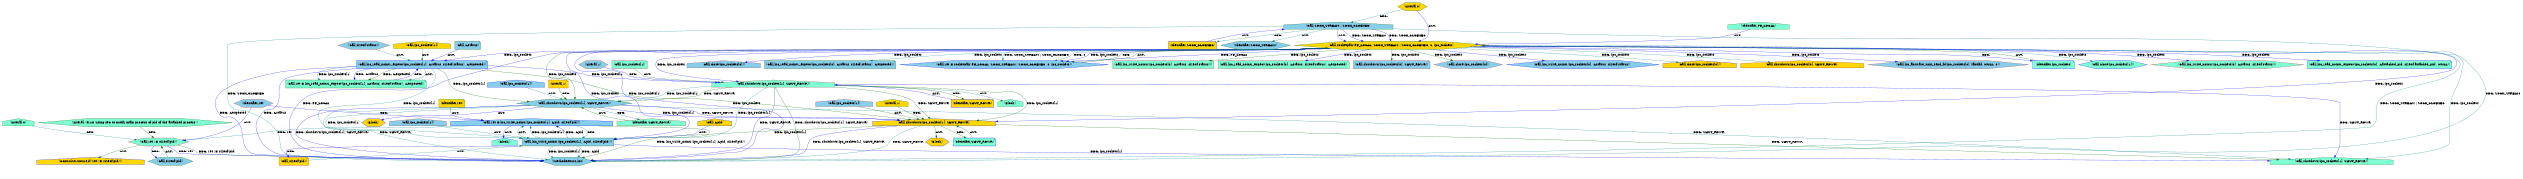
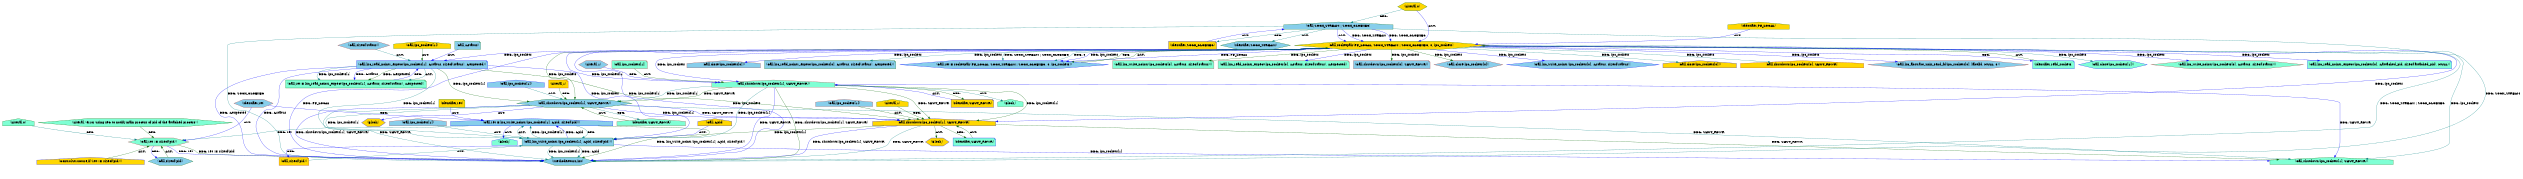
node "(Identifier,PF_LOCAL)": fillcolor aquamarine -> gold
node "(Identifier,ipc_sockets)": label "(Identifier,ipc_sockets)" -> "(Identifier,read_sockets)"
edge "(Call,ret != sizeof(pid))" -> "(ControlStructure,if (ret != sizeof(pid)))": reversed
